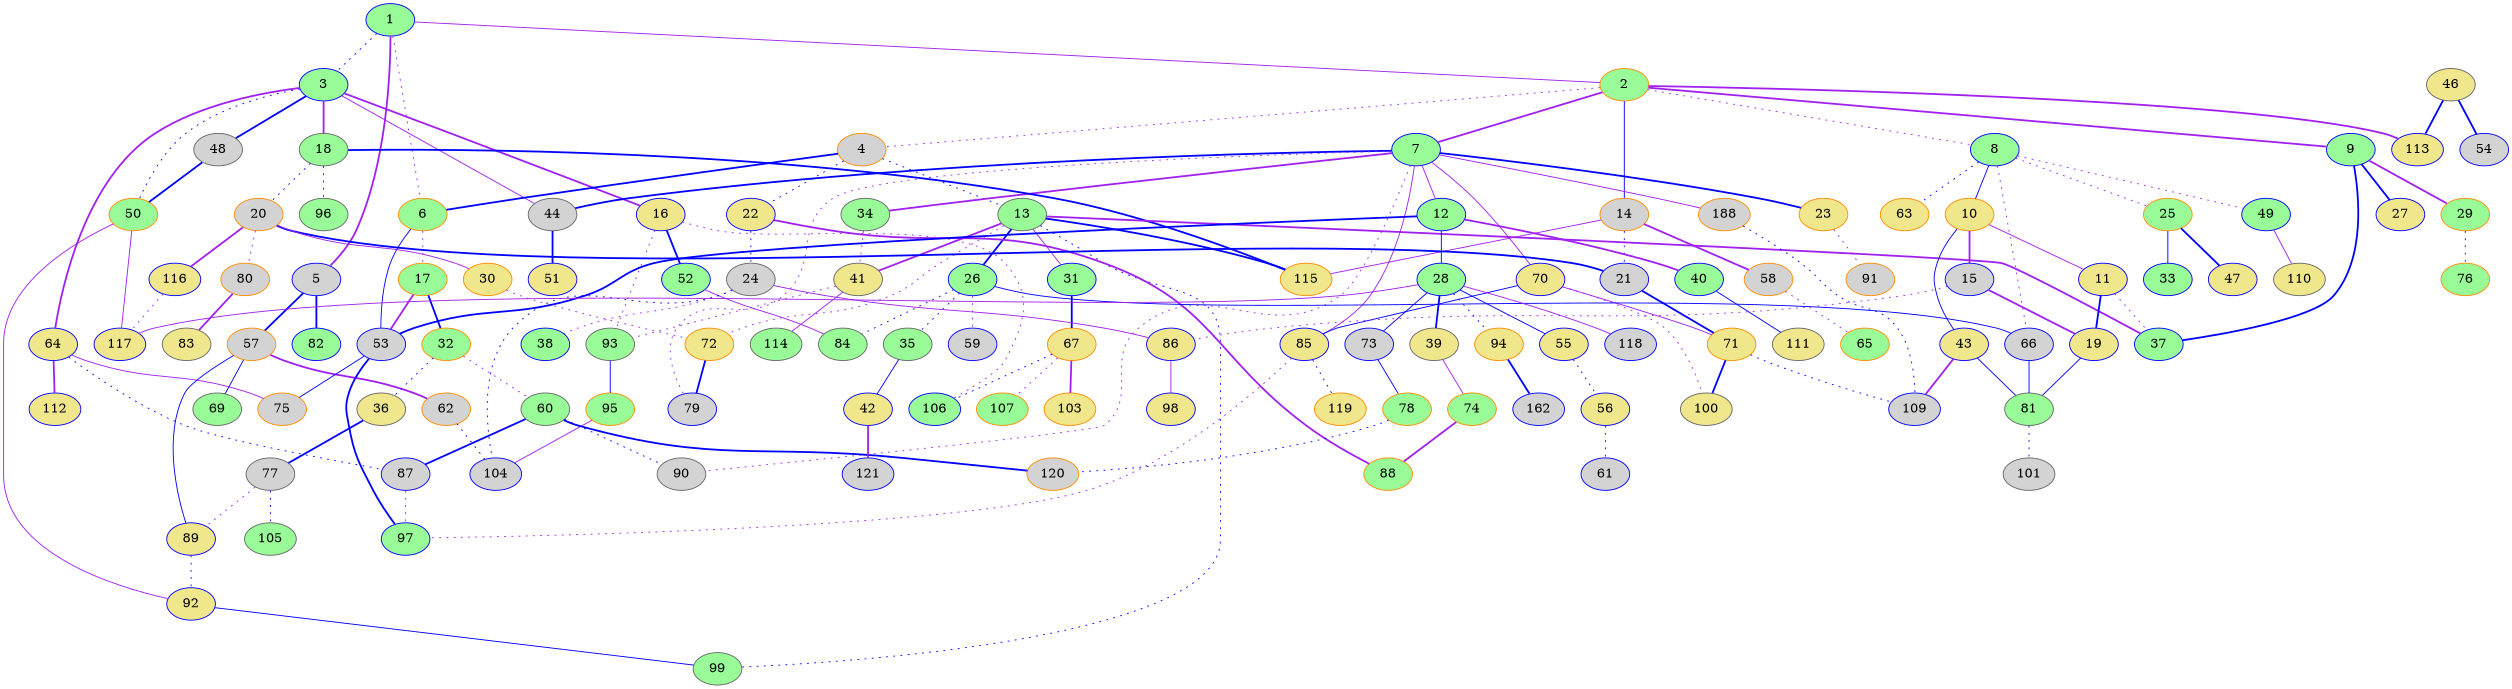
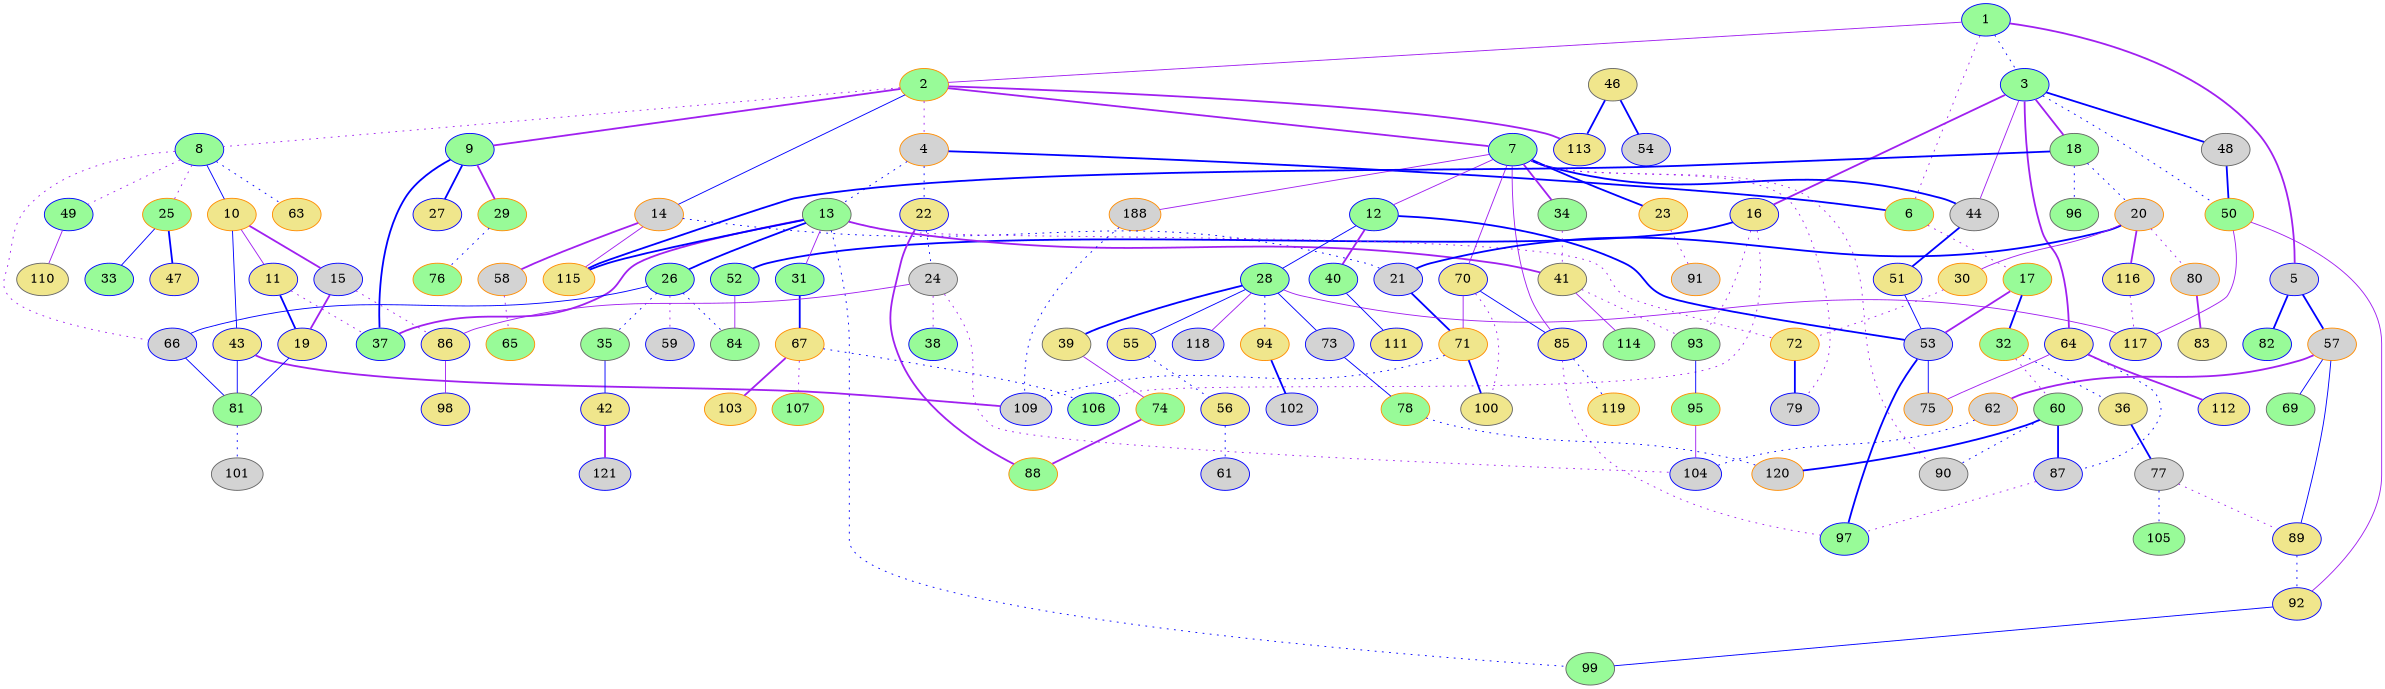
edge "6" -- "53": now "51" -- "53"
edge "24" -- "104": color blue -> purple
node "111": color gray40 -> blue
node "162": label "162" -> "102"
